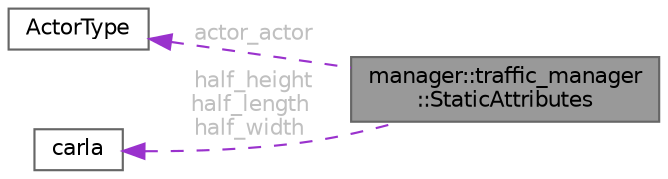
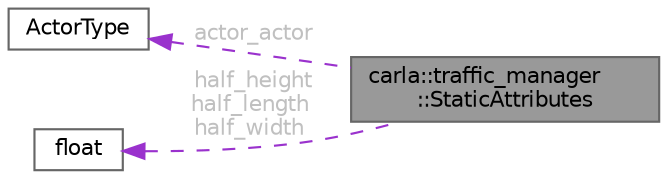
node "manager::traffic_manager ::StaticAttributes": label "manager::traffic_manager ::StaticAttributes" -> "carla::traffic_manager ::StaticAttributes"
node "carla": label "carla" -> "float"
